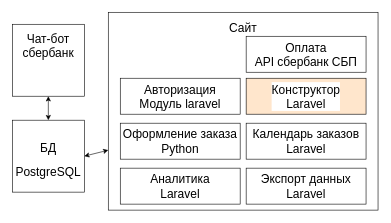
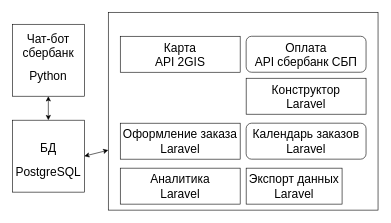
node "Сайт": removed
node "Карта API 2GIS": added
node "Оплата API сбербанк СБП": shape rectangle -> rounded rectangle
node "Python": added
node "Авторизация Модуль laravel": removed
node "Конструктор Laravel": fillcolor #ffe6cc -> #ffffff
node "Оформление заказа Python": label "Оформление заказа Python" -> "Оформление заказа Laravel"
node "Календарь заказов Laravel": shape rectangle -> rounded rectangle
node "Экспорт данных Laravel": size 120x36 -> 96x36
